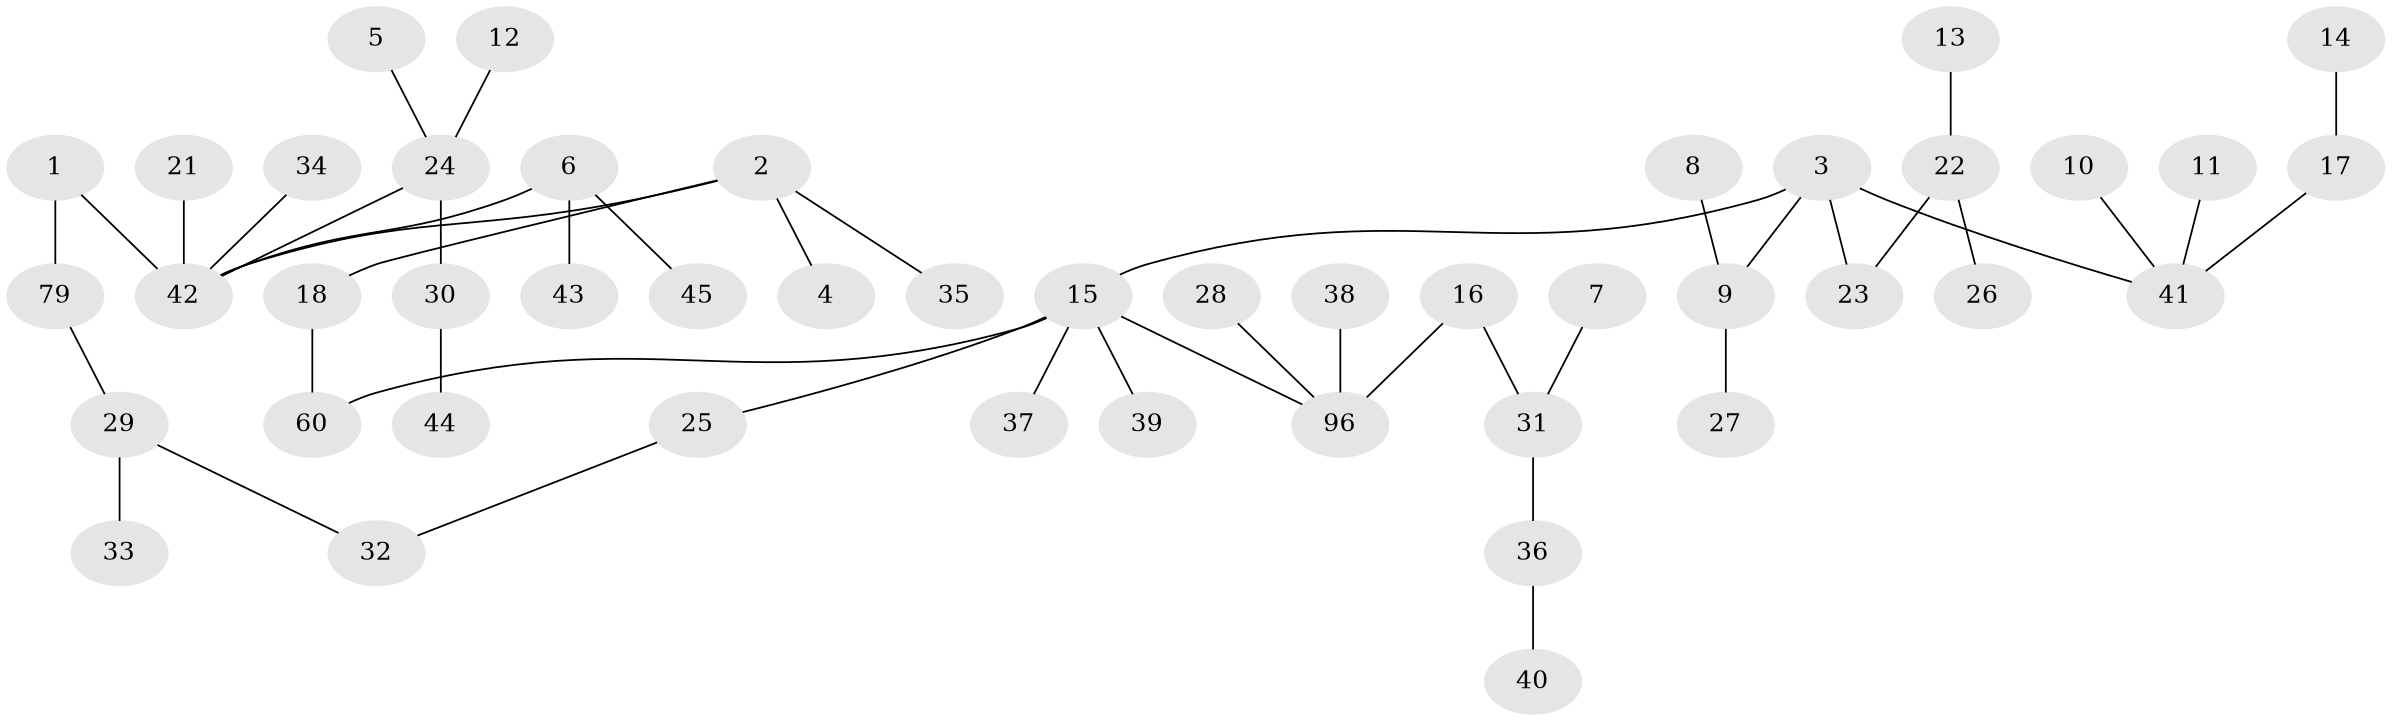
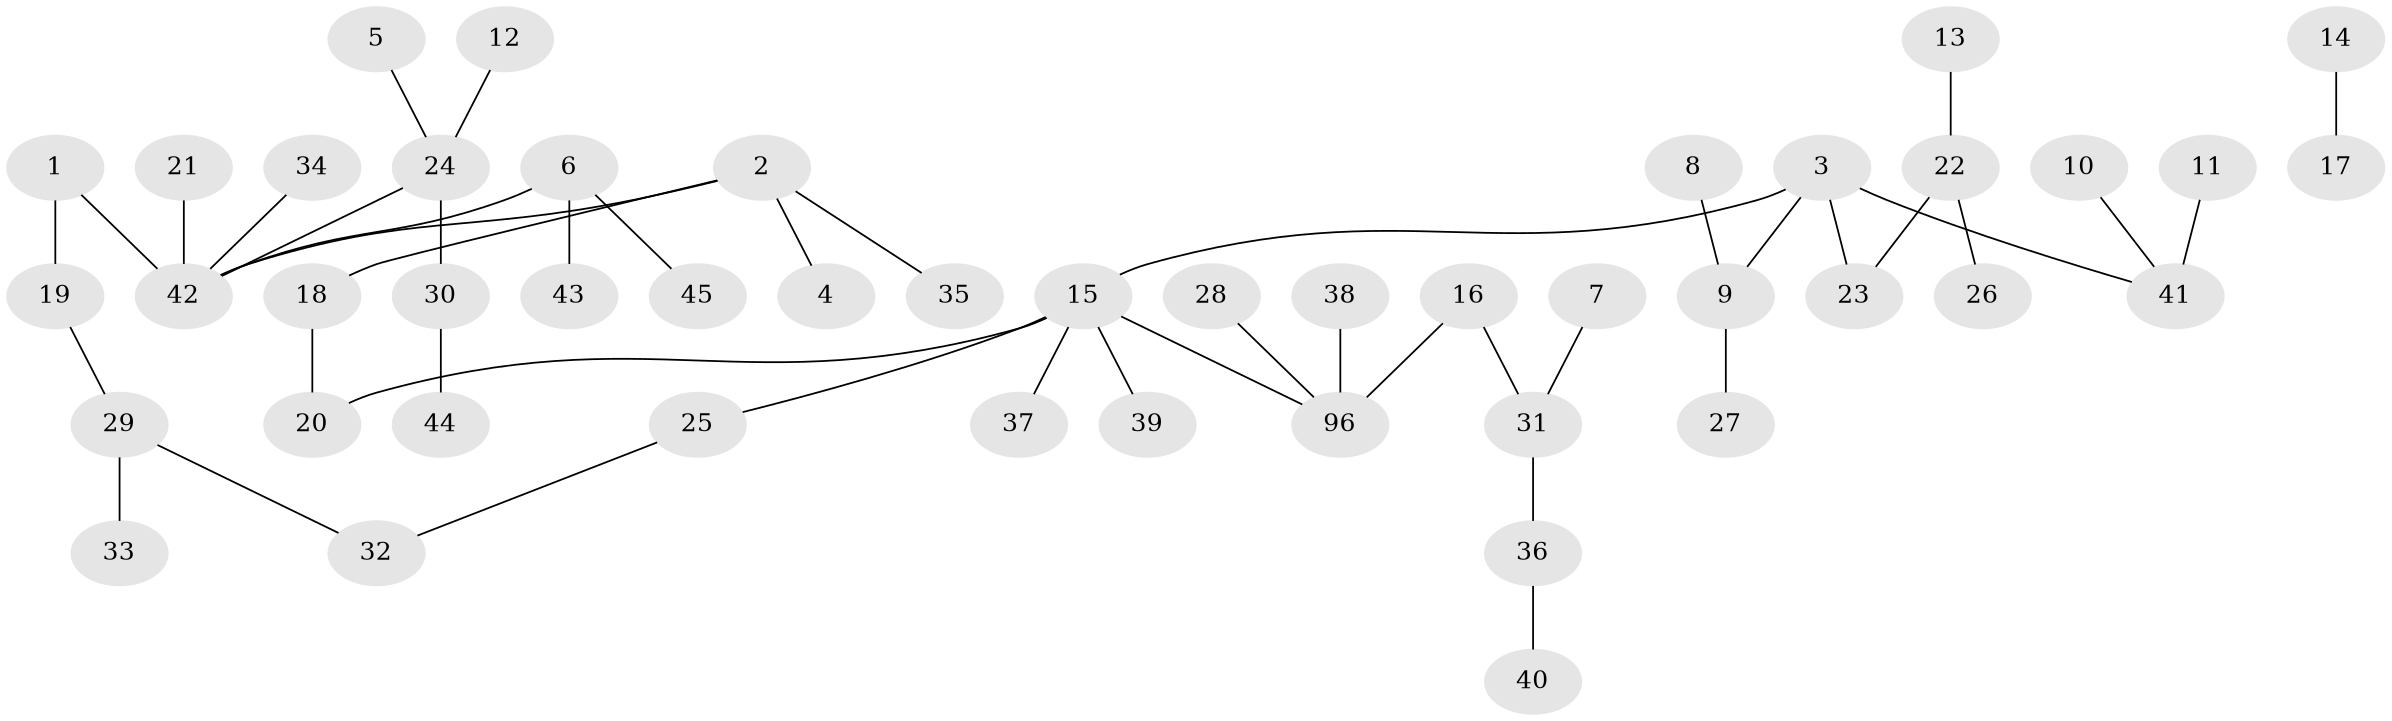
edge "17" -- "41": removed
node "79": label "79" -> "19"
node "60": label "60" -> "20"
